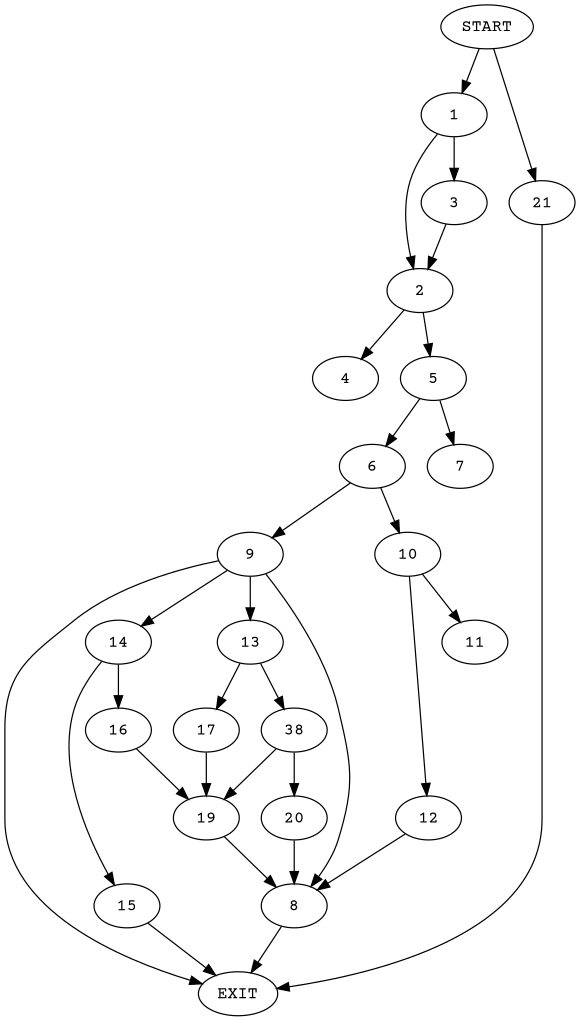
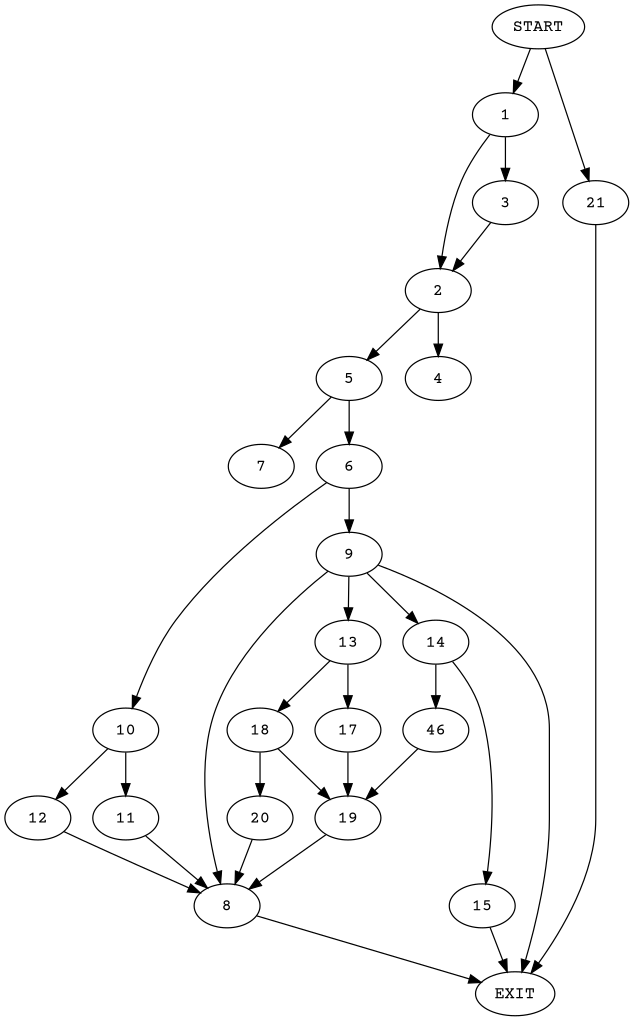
node "16": label "16" -> "46"
node "38": label "38" -> "18"
edge "11" -> "8": added
